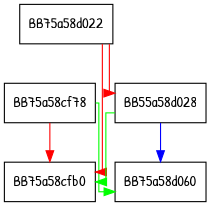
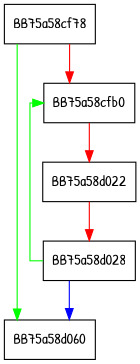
edge "BB75a58d022" -> "BB75a58cfb0": reversed
node "BB55a58d028": label "BB55a58d028" -> "BB75a58d028"
